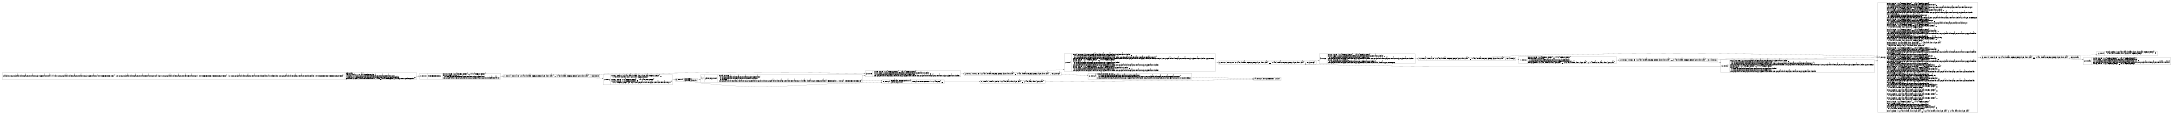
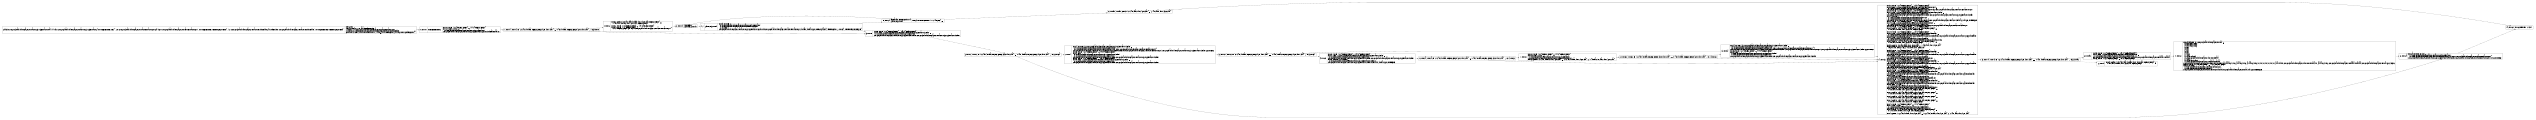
node "17: 0x0081": added
node "11: 0x002c": text "0x002e: IGET  (r2 I:value) =" -> "0x002e: IGET  (r2 I:int) ="
